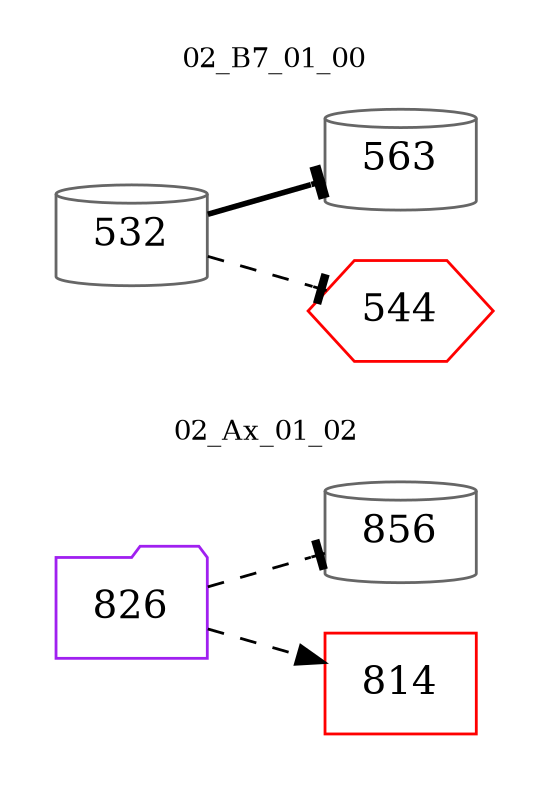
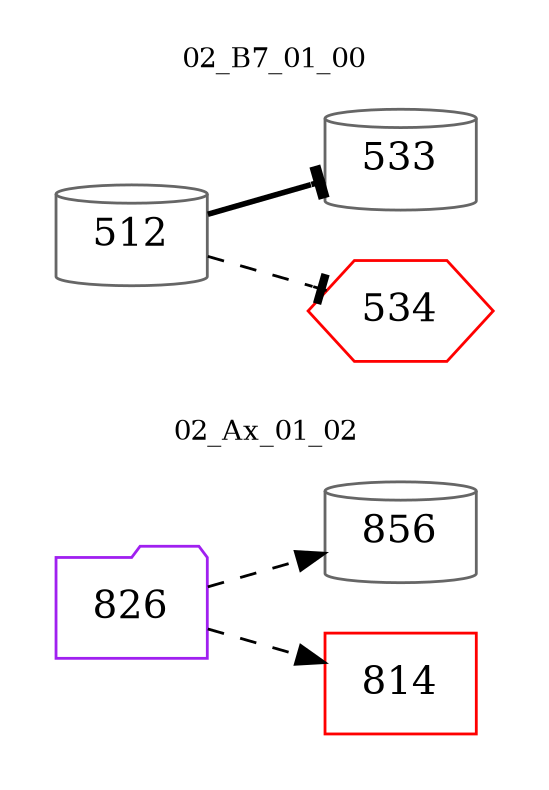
node "563": label "563" -> "533"
node "532": label "532" -> "512"
node "544": label "544" -> "534"
edge "826" -> "856": arrowhead tee -> normal
